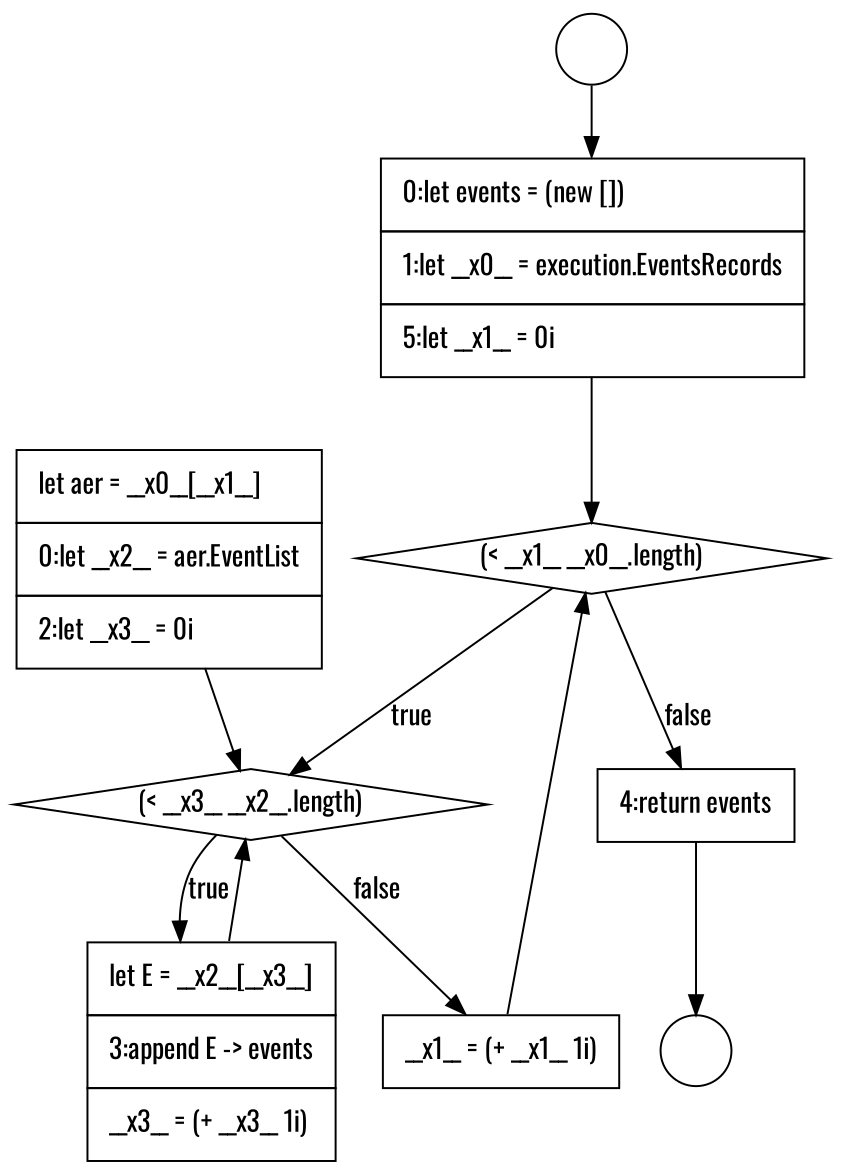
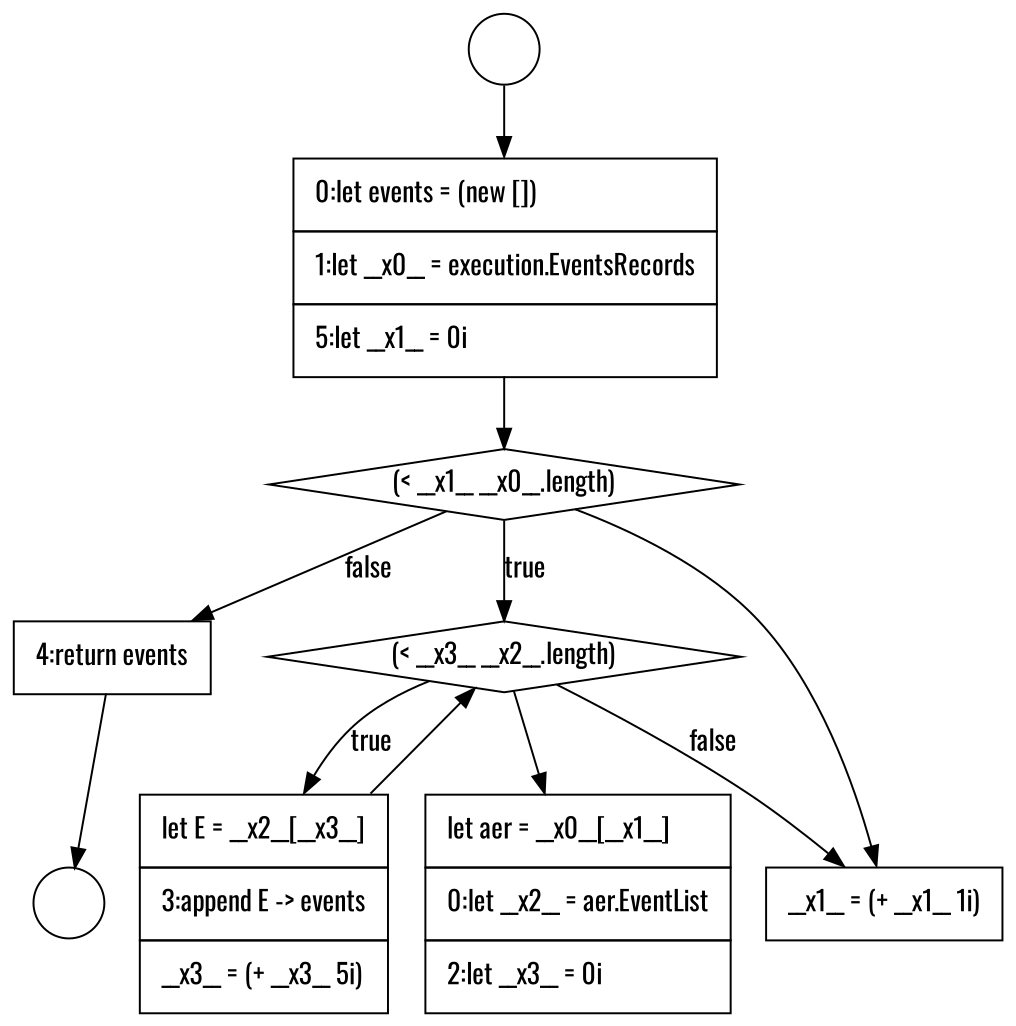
edge "let aer = __x0__[__x1__]" -> "(< __x3__ __x2__.length)": reversed
edge "__x1__ = (+ __x1__ 1i)" -> "(< __x1__ __x0__.length)": reversed
node "let E = __x2__[__x3__]": text "__x3__ = (+ __x3__ 1i)" -> "__x3__ = (+ __x3__ 5i)"
